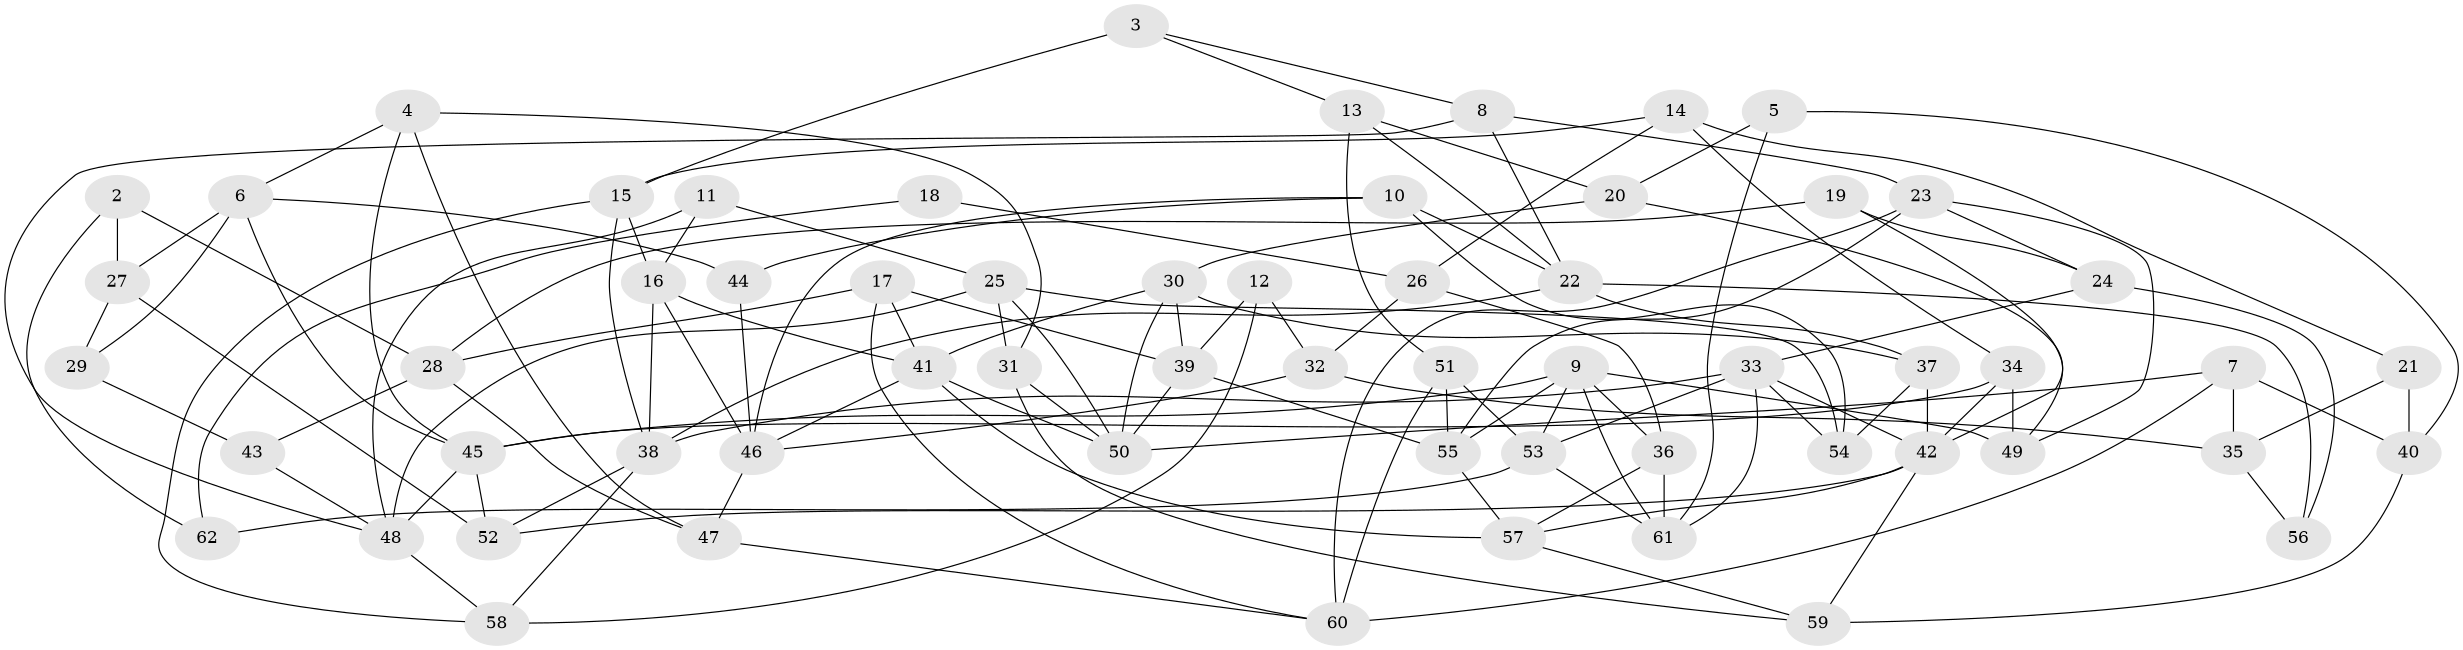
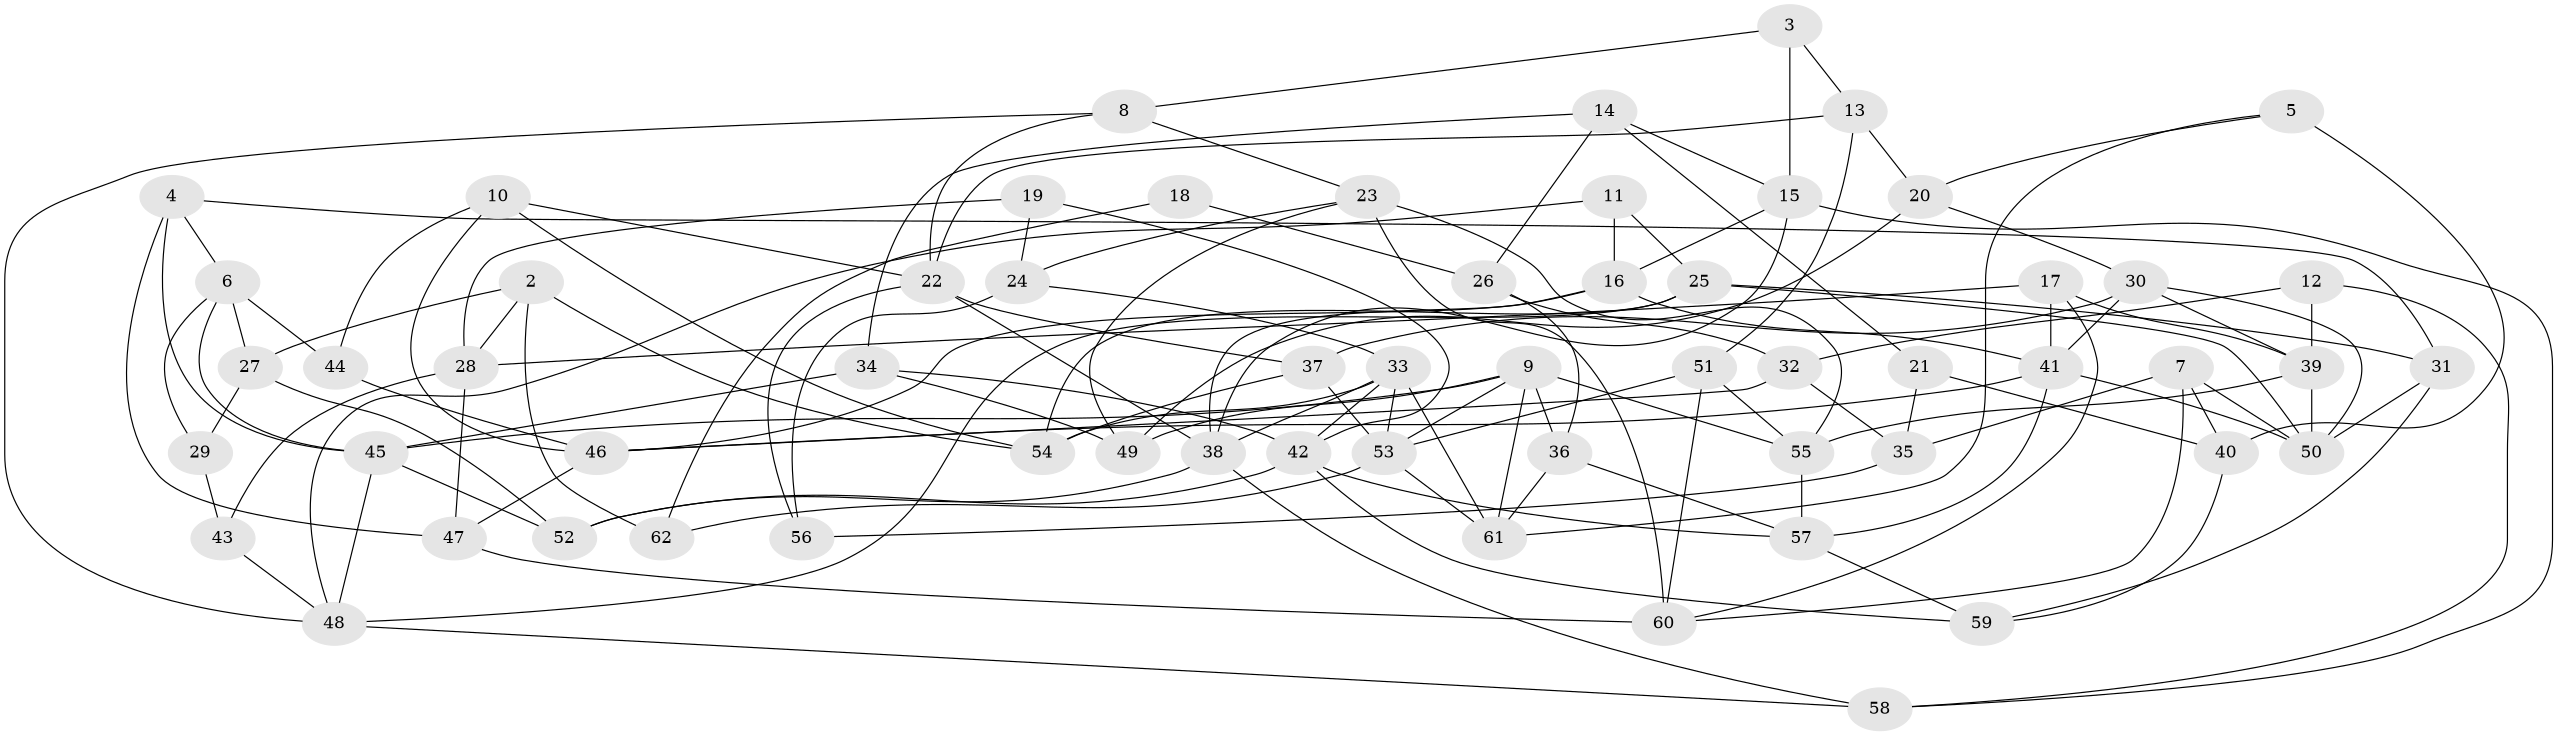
edge "2" -- "54": added
edge "37" -- "42": now "37" -- "53"
